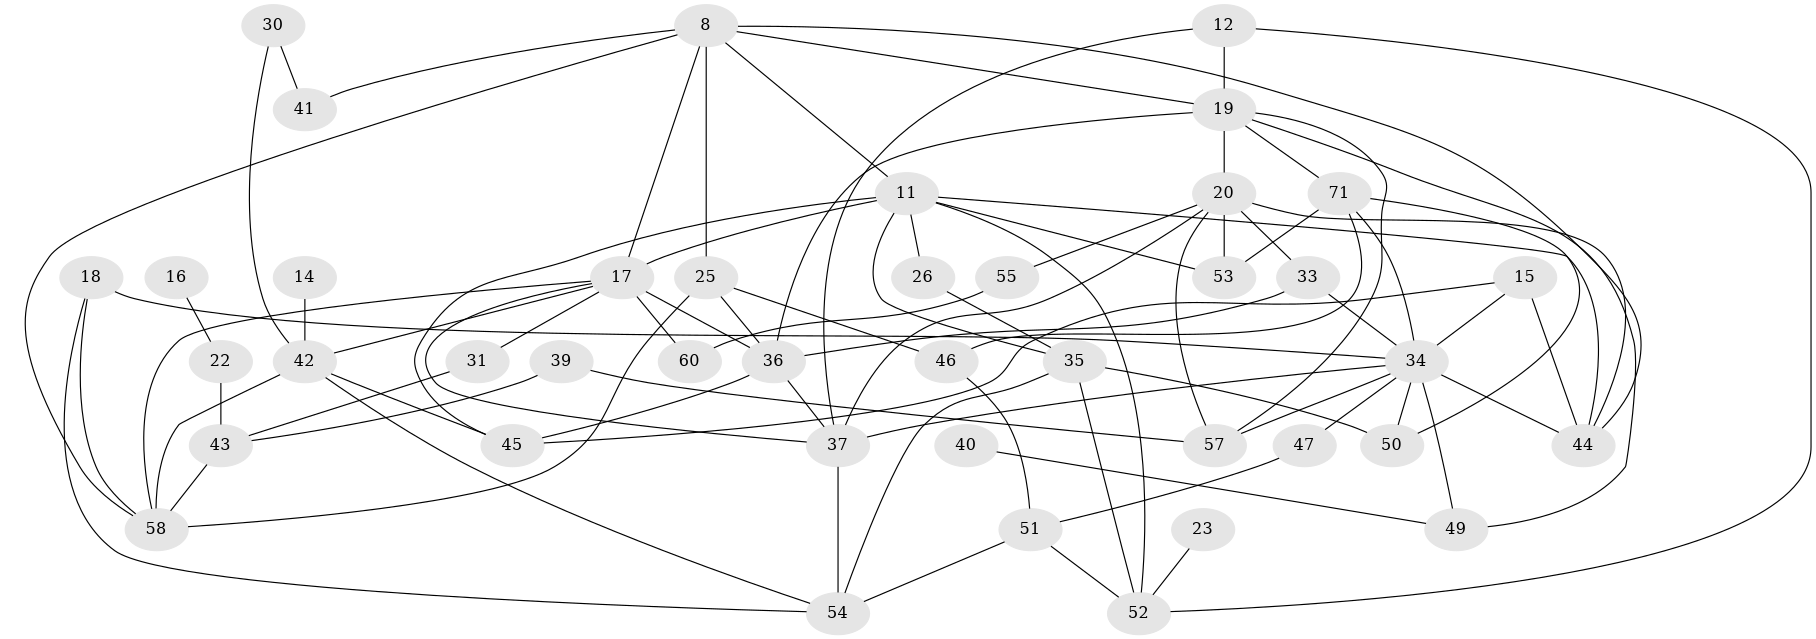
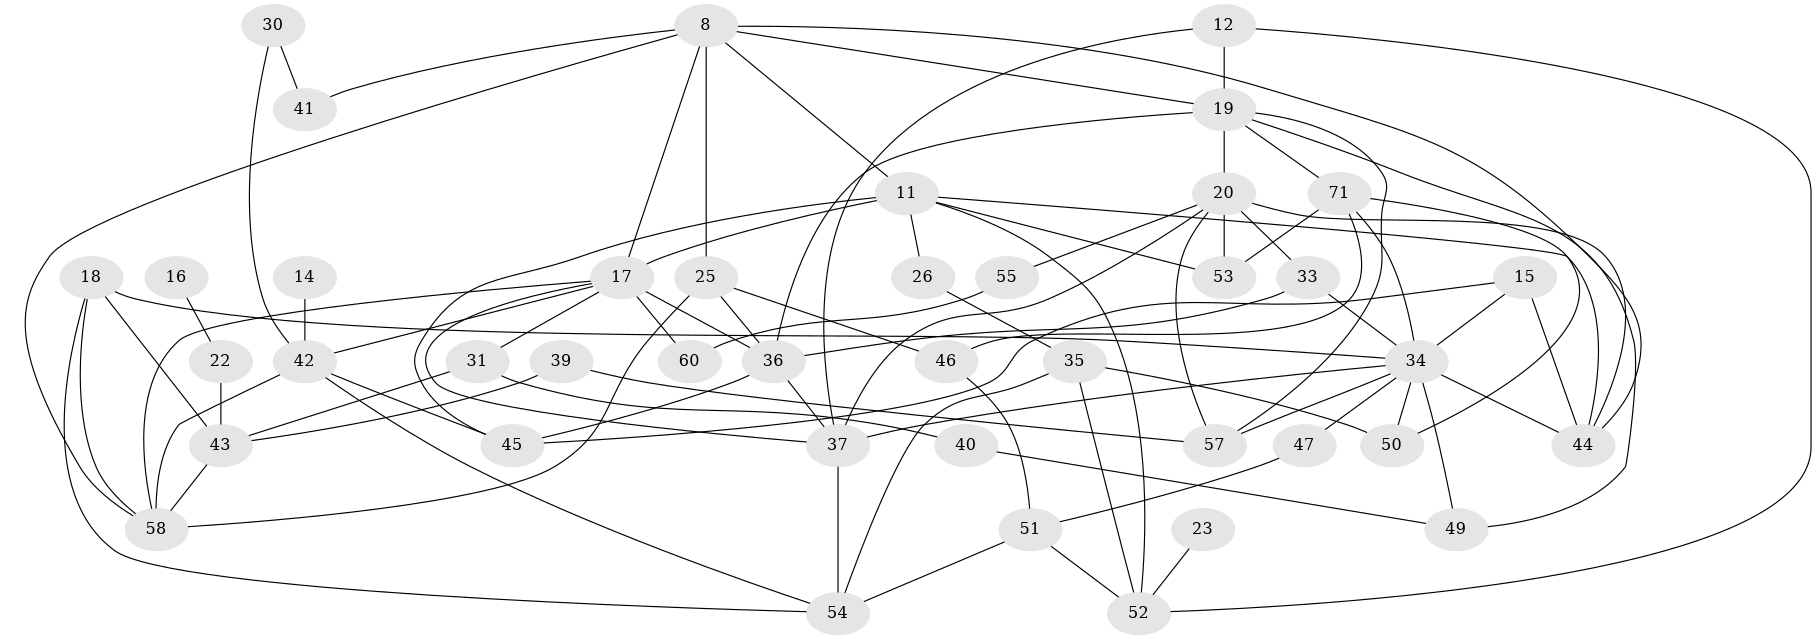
edge "11" -- "35": removed
edge "18" -- "43": added
edge "31" -- "40": added
